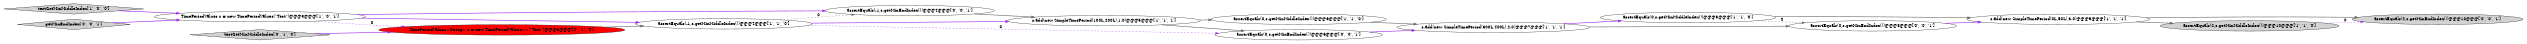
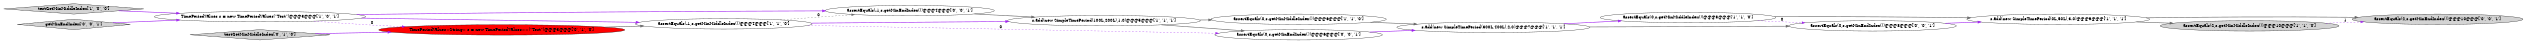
edge "assertEquals(2,s.getMinMiddleIndex())@@@10@@@['1', '1', '0']" -> "assertEquals(2,s.getMinEndIndex())@@@10@@@['0', '0', '1']": label "0" -> "1"
edge "assertEquals(0,s.getMinMiddleIndex())@@@8@@@['1', '1', '0']" -> "assertEquals(0,s.getMinEndIndex())@@@8@@@['0', '0', '1']": color gray40 -> purple
